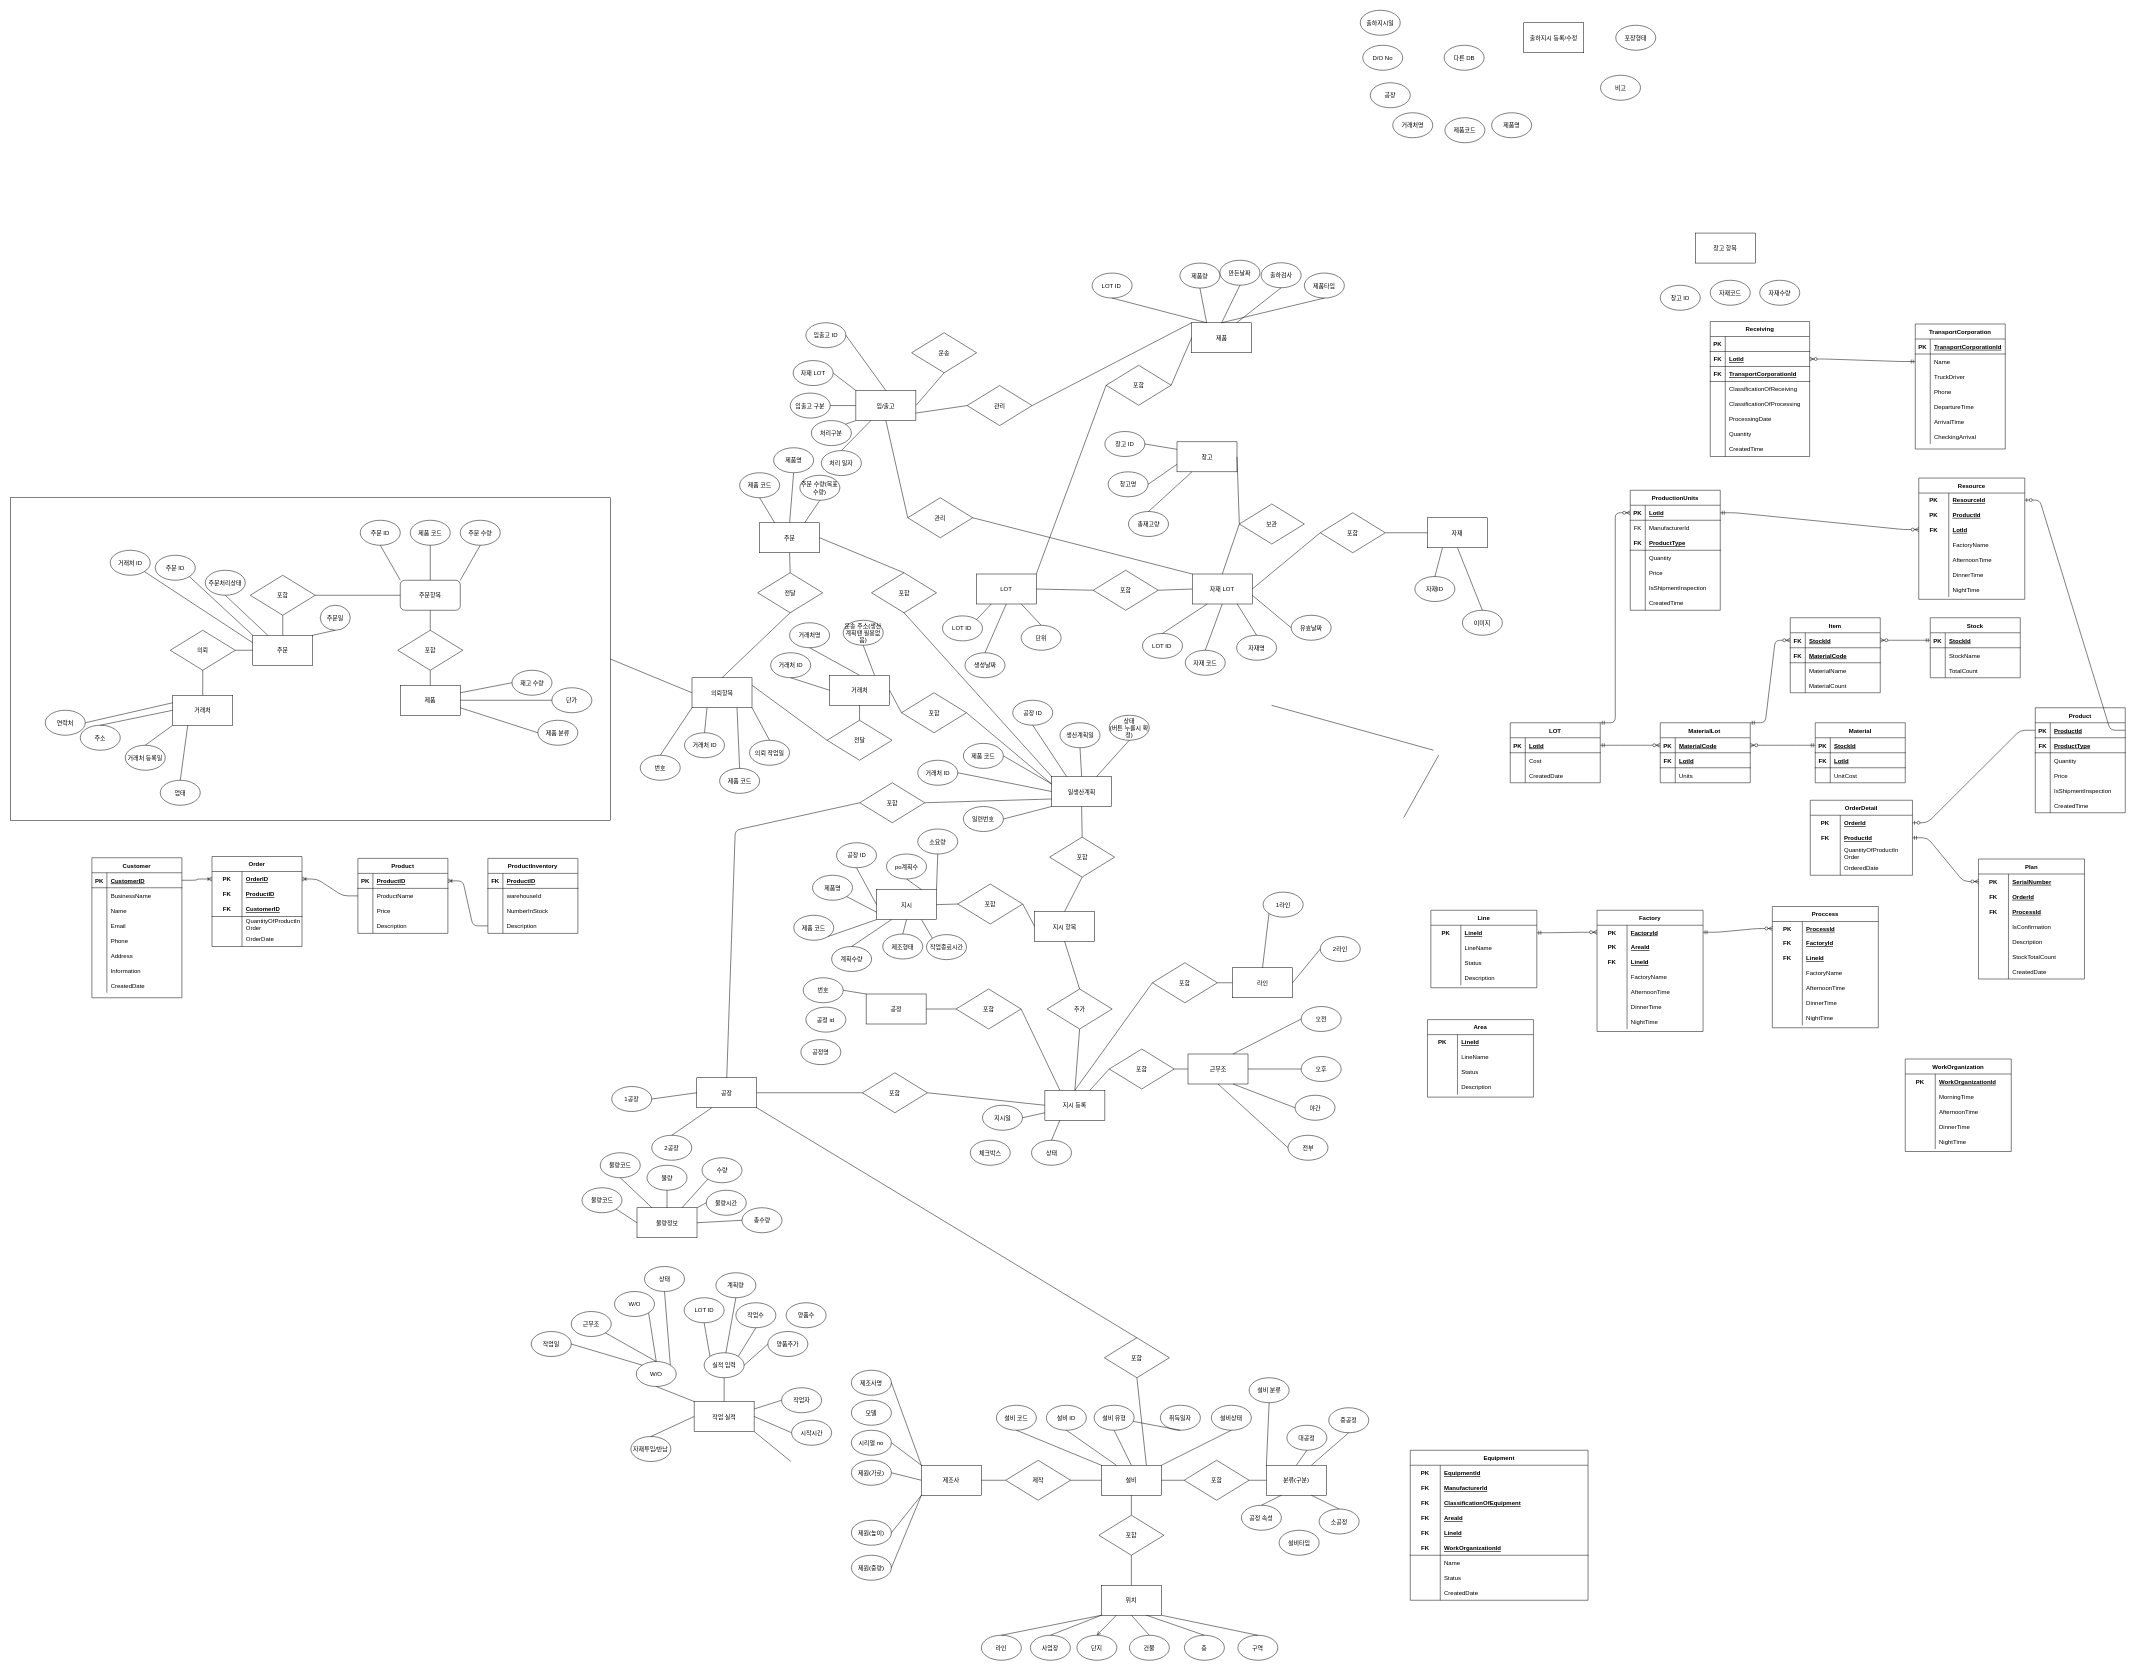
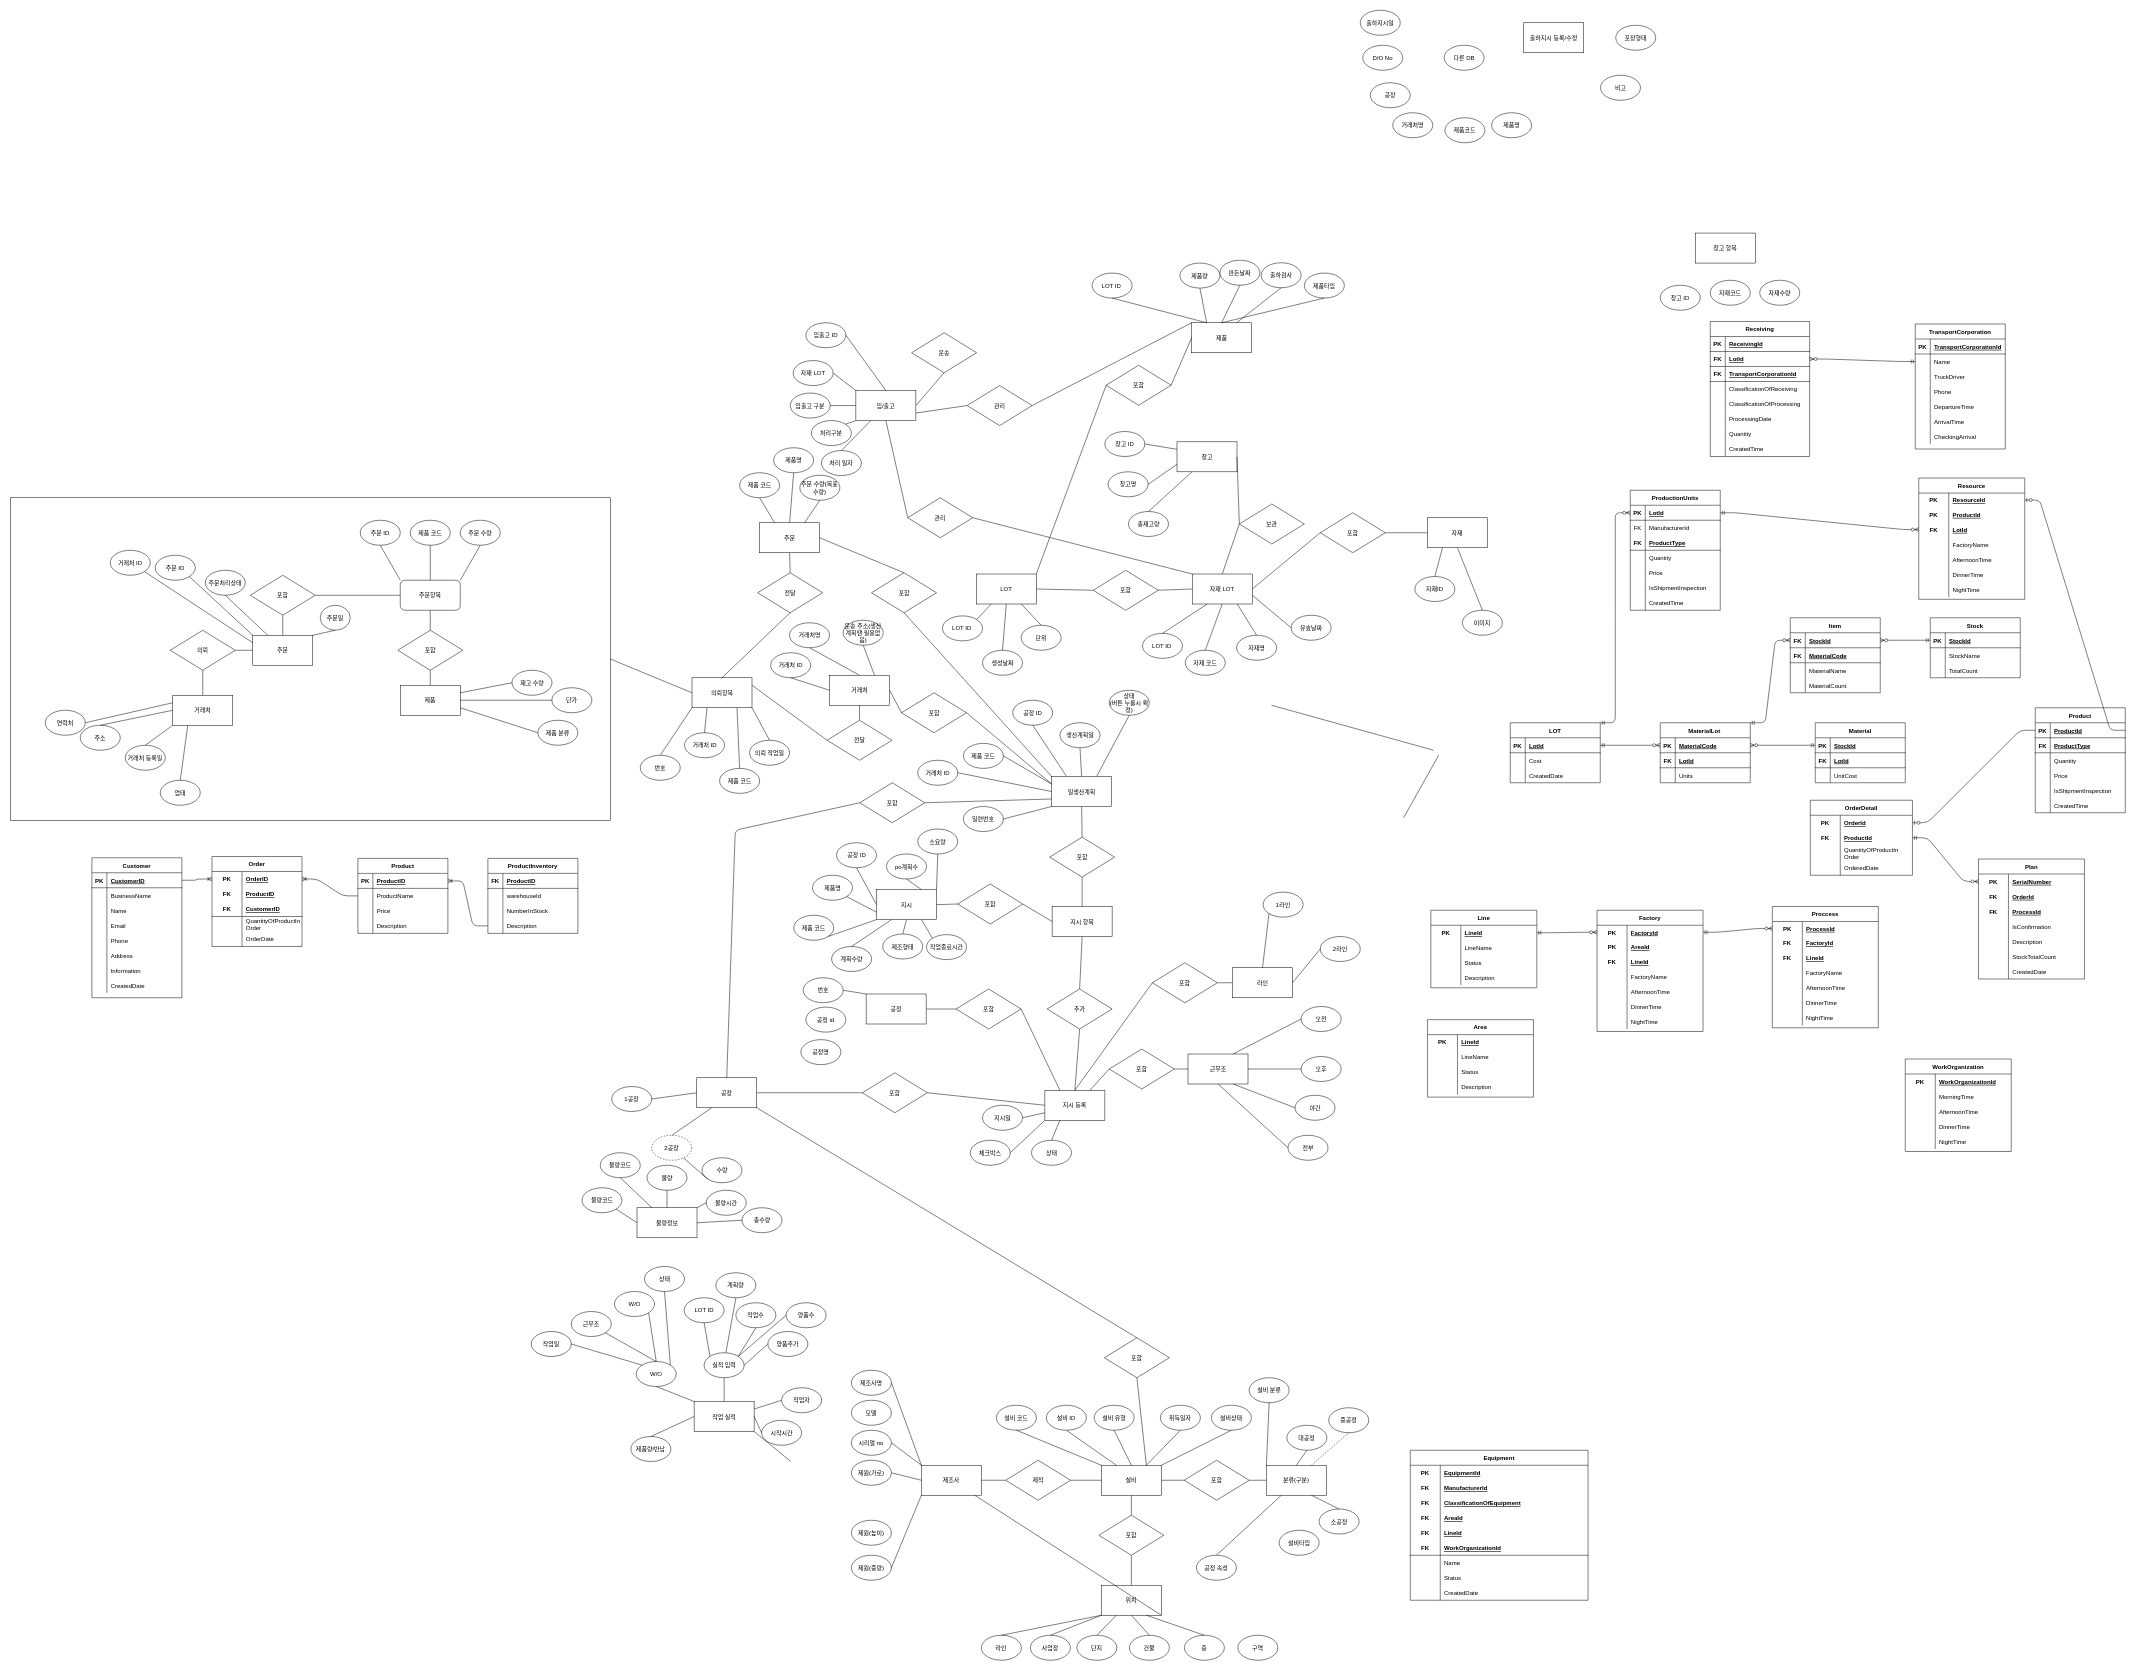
node "ReceivingId": added
node "생성날짜": moved (985, 665) -> (1003, 663)
node "상태 (버튼 누를시 확정)": moved (1129, 728) -> (1129, 703)
node "지시 항목": moved (1065, 927) -> (1082, 922)
edge "지시 등록" -- "체크박스": added
node "2공장": style solid -> dashed
edge "수량" -- "불량정보": now "수량" -- "2공장"
edge "양품수" -- "실적 입력": added
edge "설비 유형" -- "취득일자": now "설비" -- "취득일자"
node "시작시간": moved (812, 1433) -> (782, 1433)
node "자재투입/반납": label "자재투입/반납" -> "제품량/반납"
edge "중공정" -- "분류(구분)": style solid -> dashed
edge "제조사" -- "제원(높이)": removed
node "공정 속성": moved (1261, 1518) -> (1216, 1568)
edge "위치" -- "구역": now "위치" -- "제조사"
edge "위치" -> "단지": arrowhead open -> none
